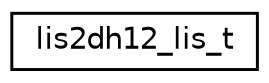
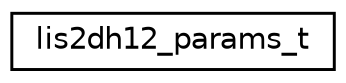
node "lis2dh12_lis_t": label "lis2dh12_lis_t" -> "lis2dh12_params_t"
